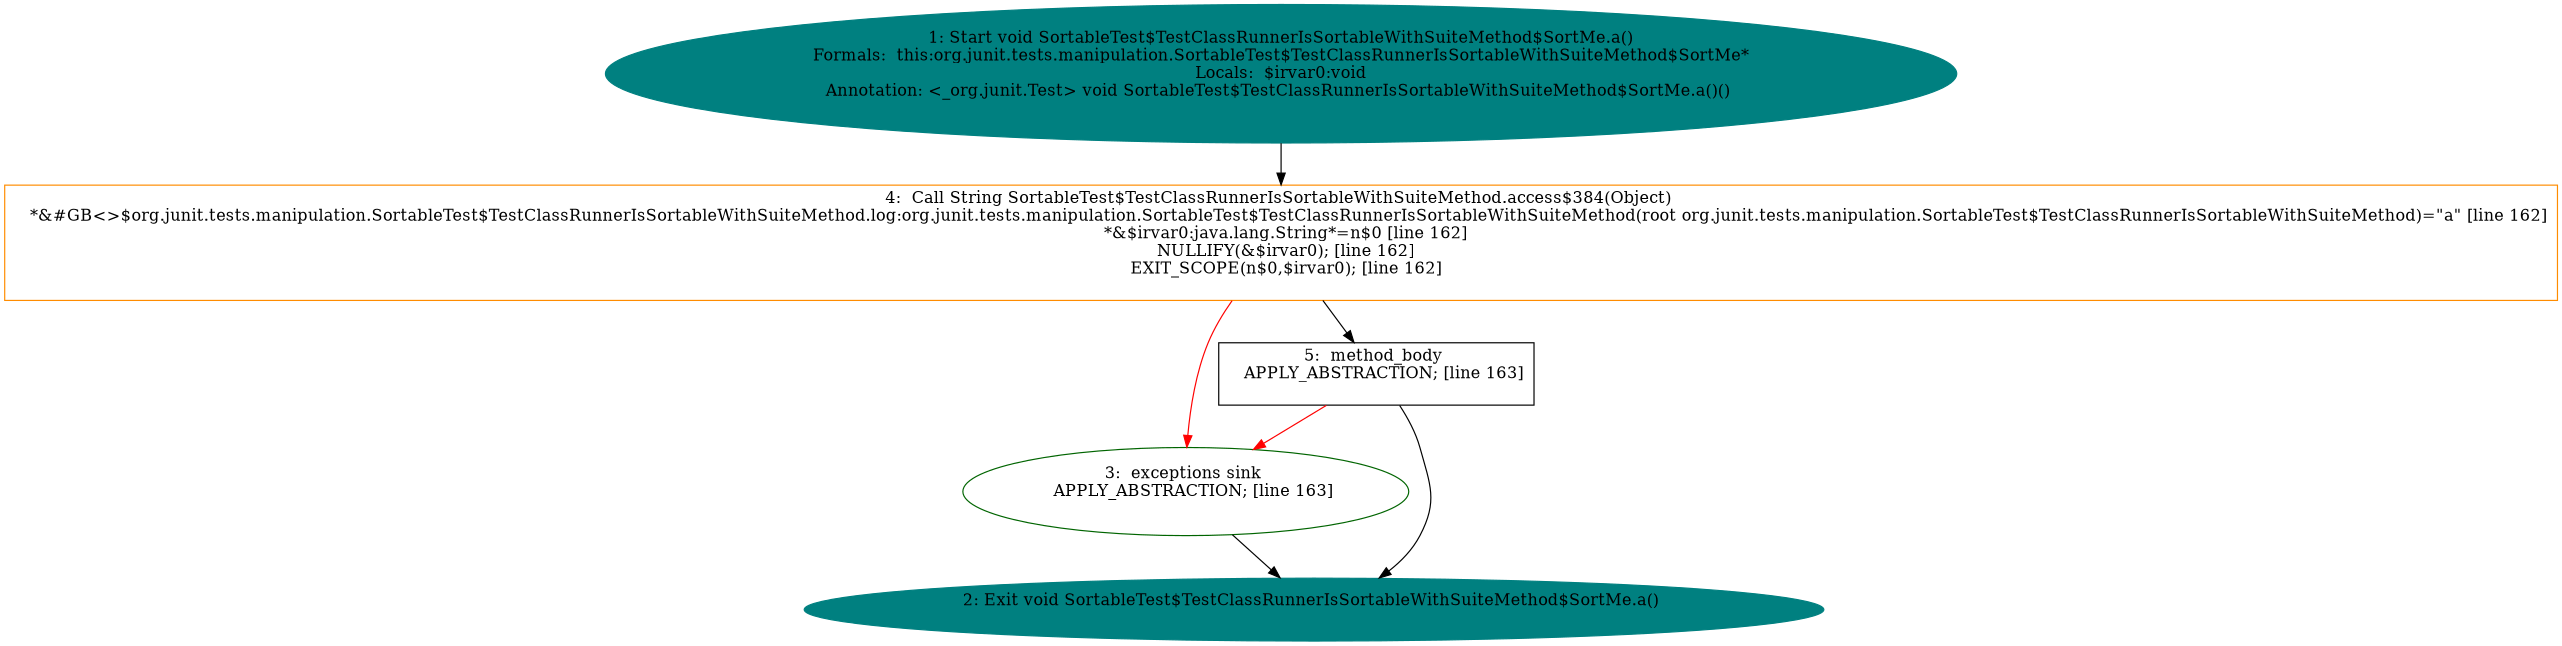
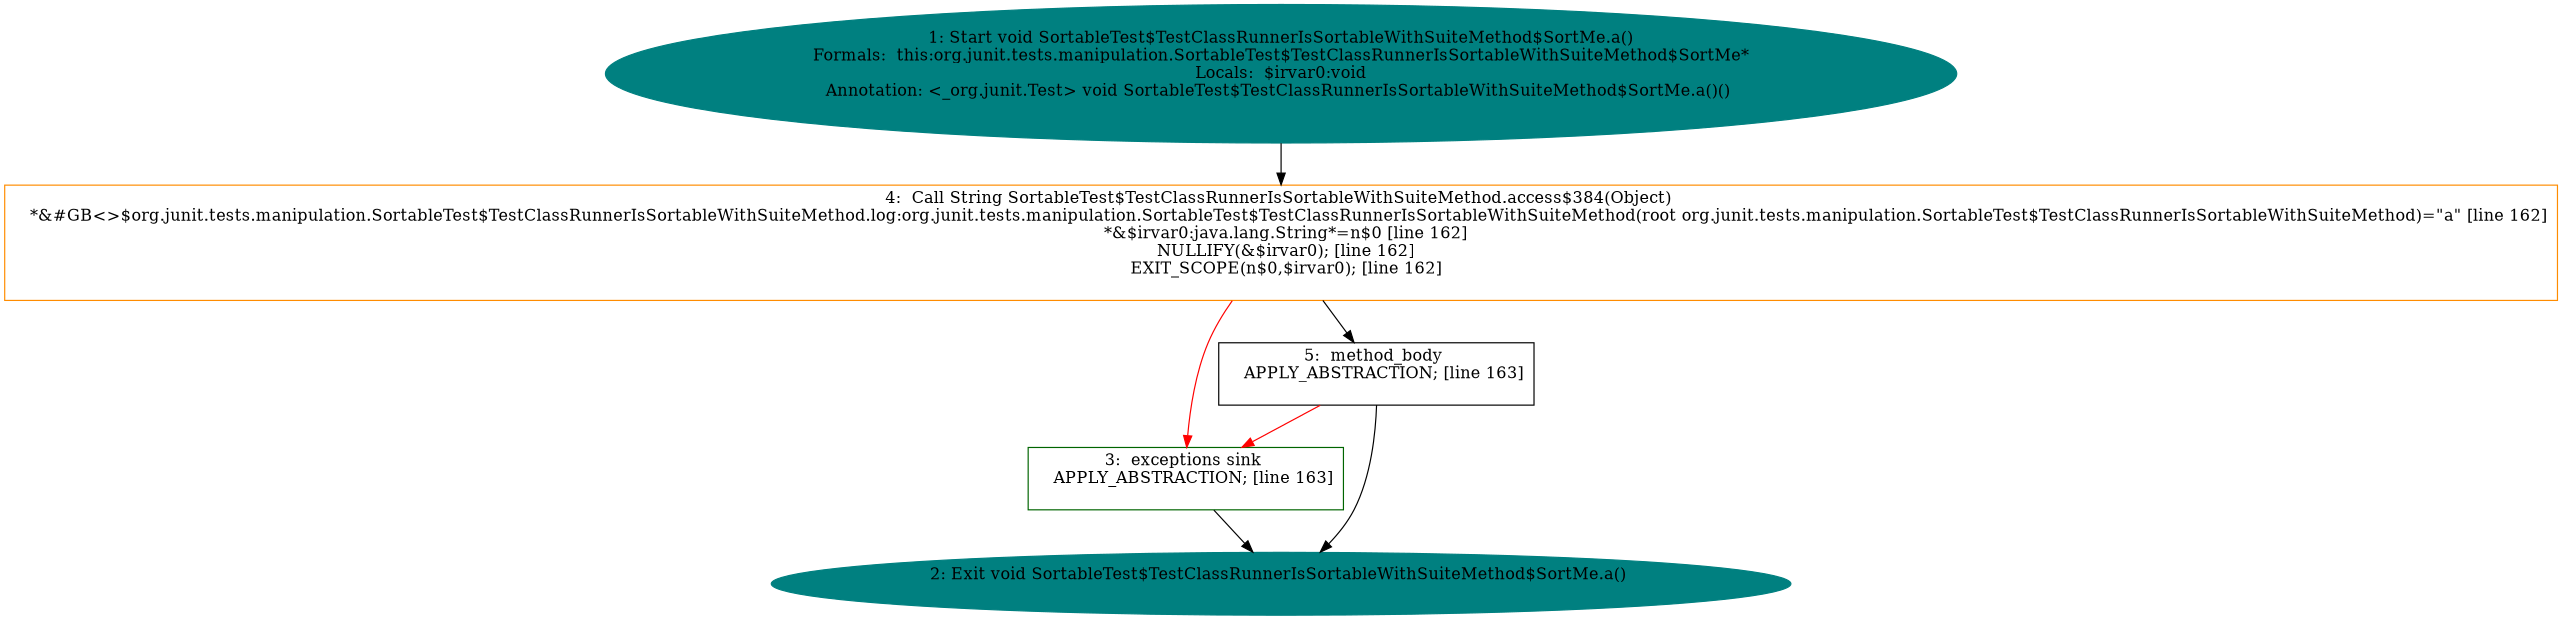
node "3:  exceptions sink APPLY_ABSTRACTION; [line 163]": shape ellipse -> box
